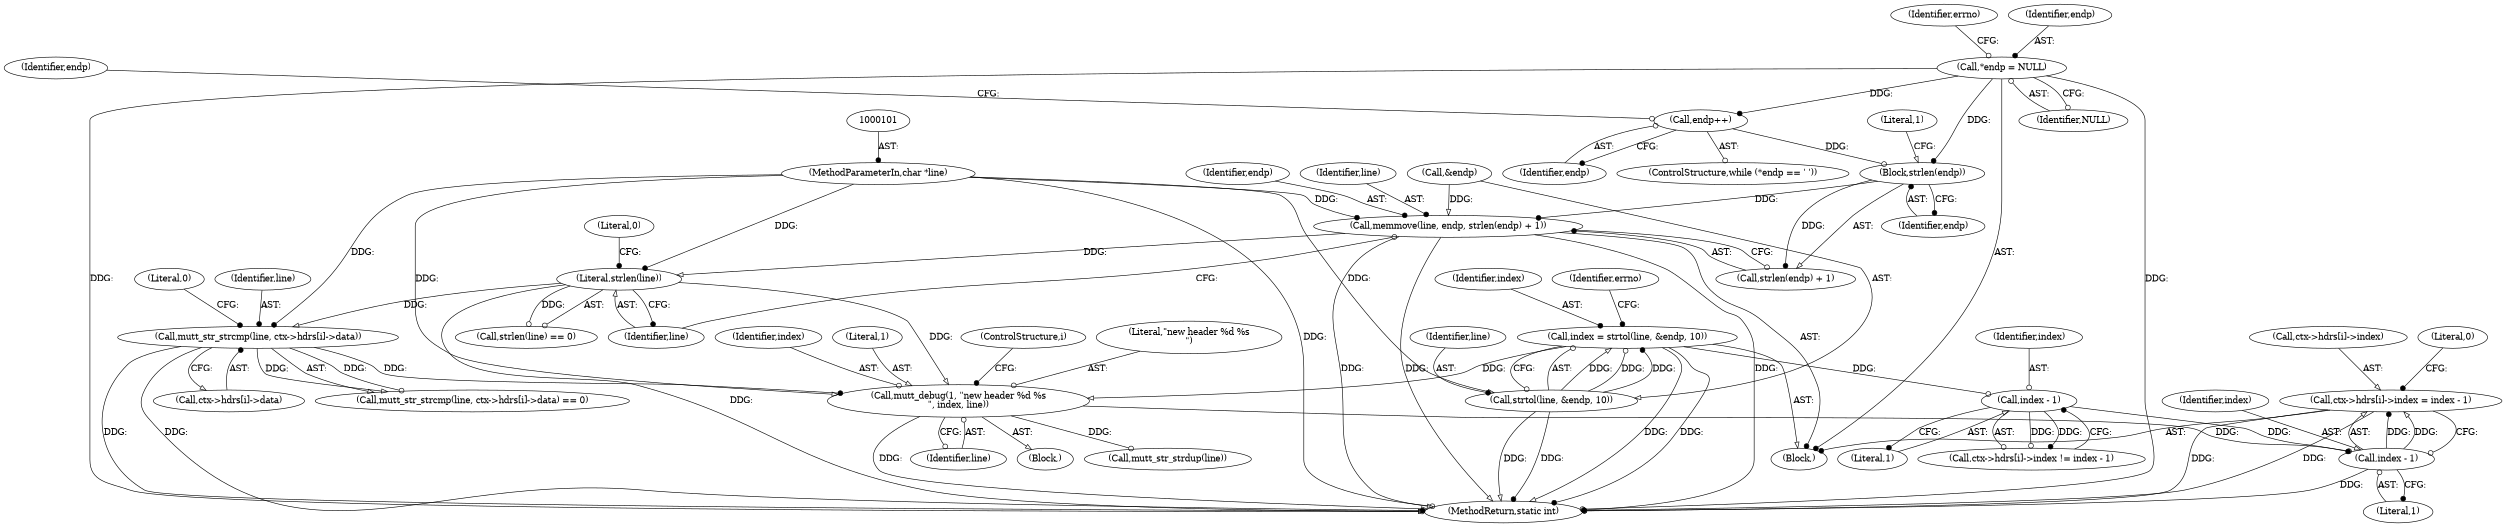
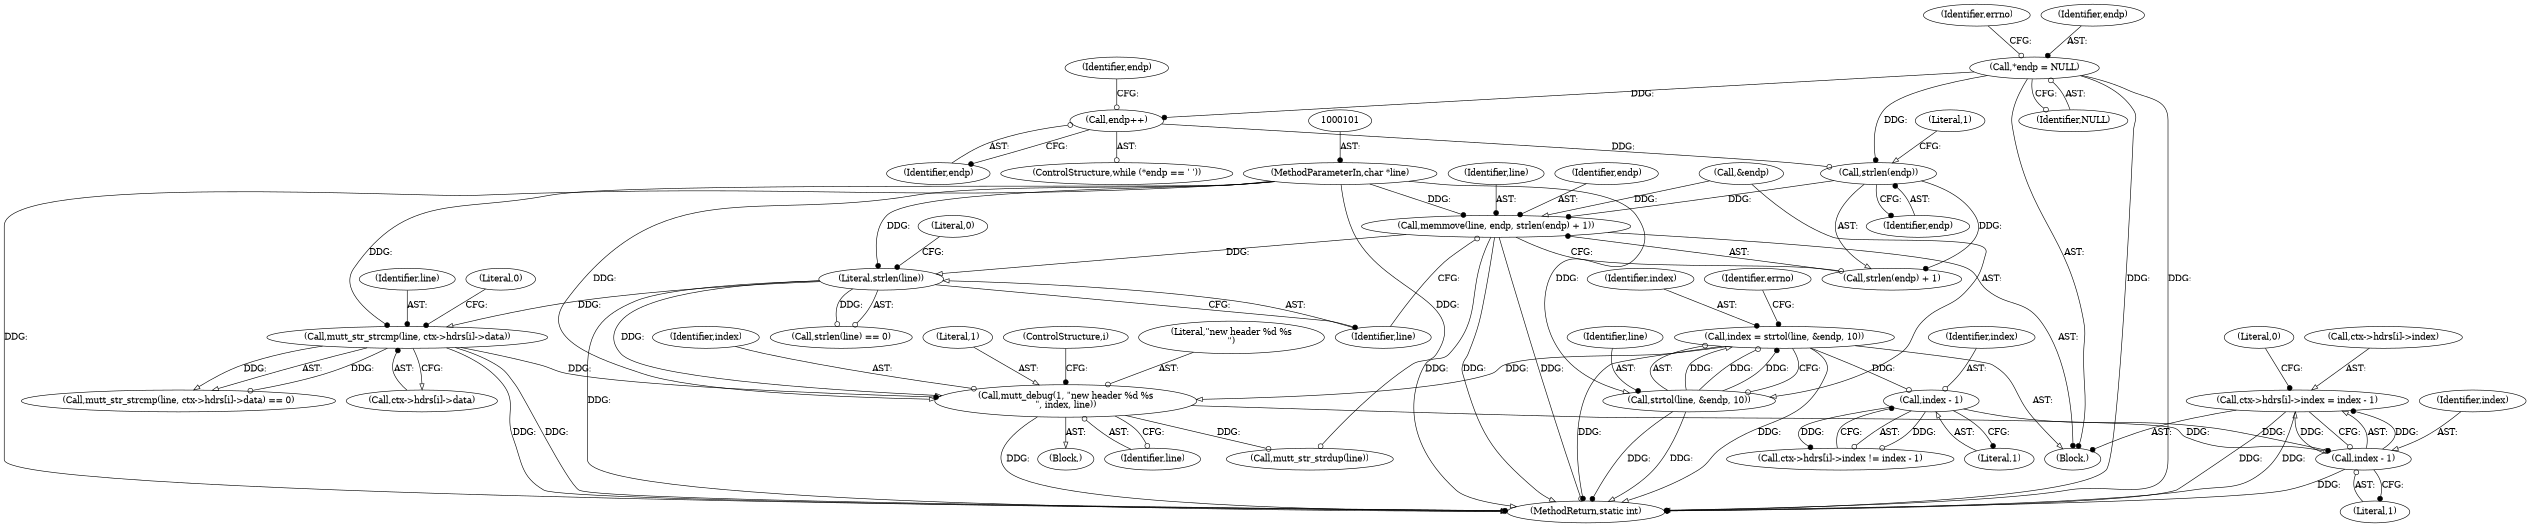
node "(Block,strlen(endp))": label "(Block,strlen(endp))" -> "(Call,strlen(endp))"
edge "(MethodParameterIn,char *line)" -> "(MethodReturn,static int)": arrowhead odot -> onormal
edge "(MethodParameterIn,char *line)" -> "(Call,mutt_str_strdup(line))": added, label "DDG:"
